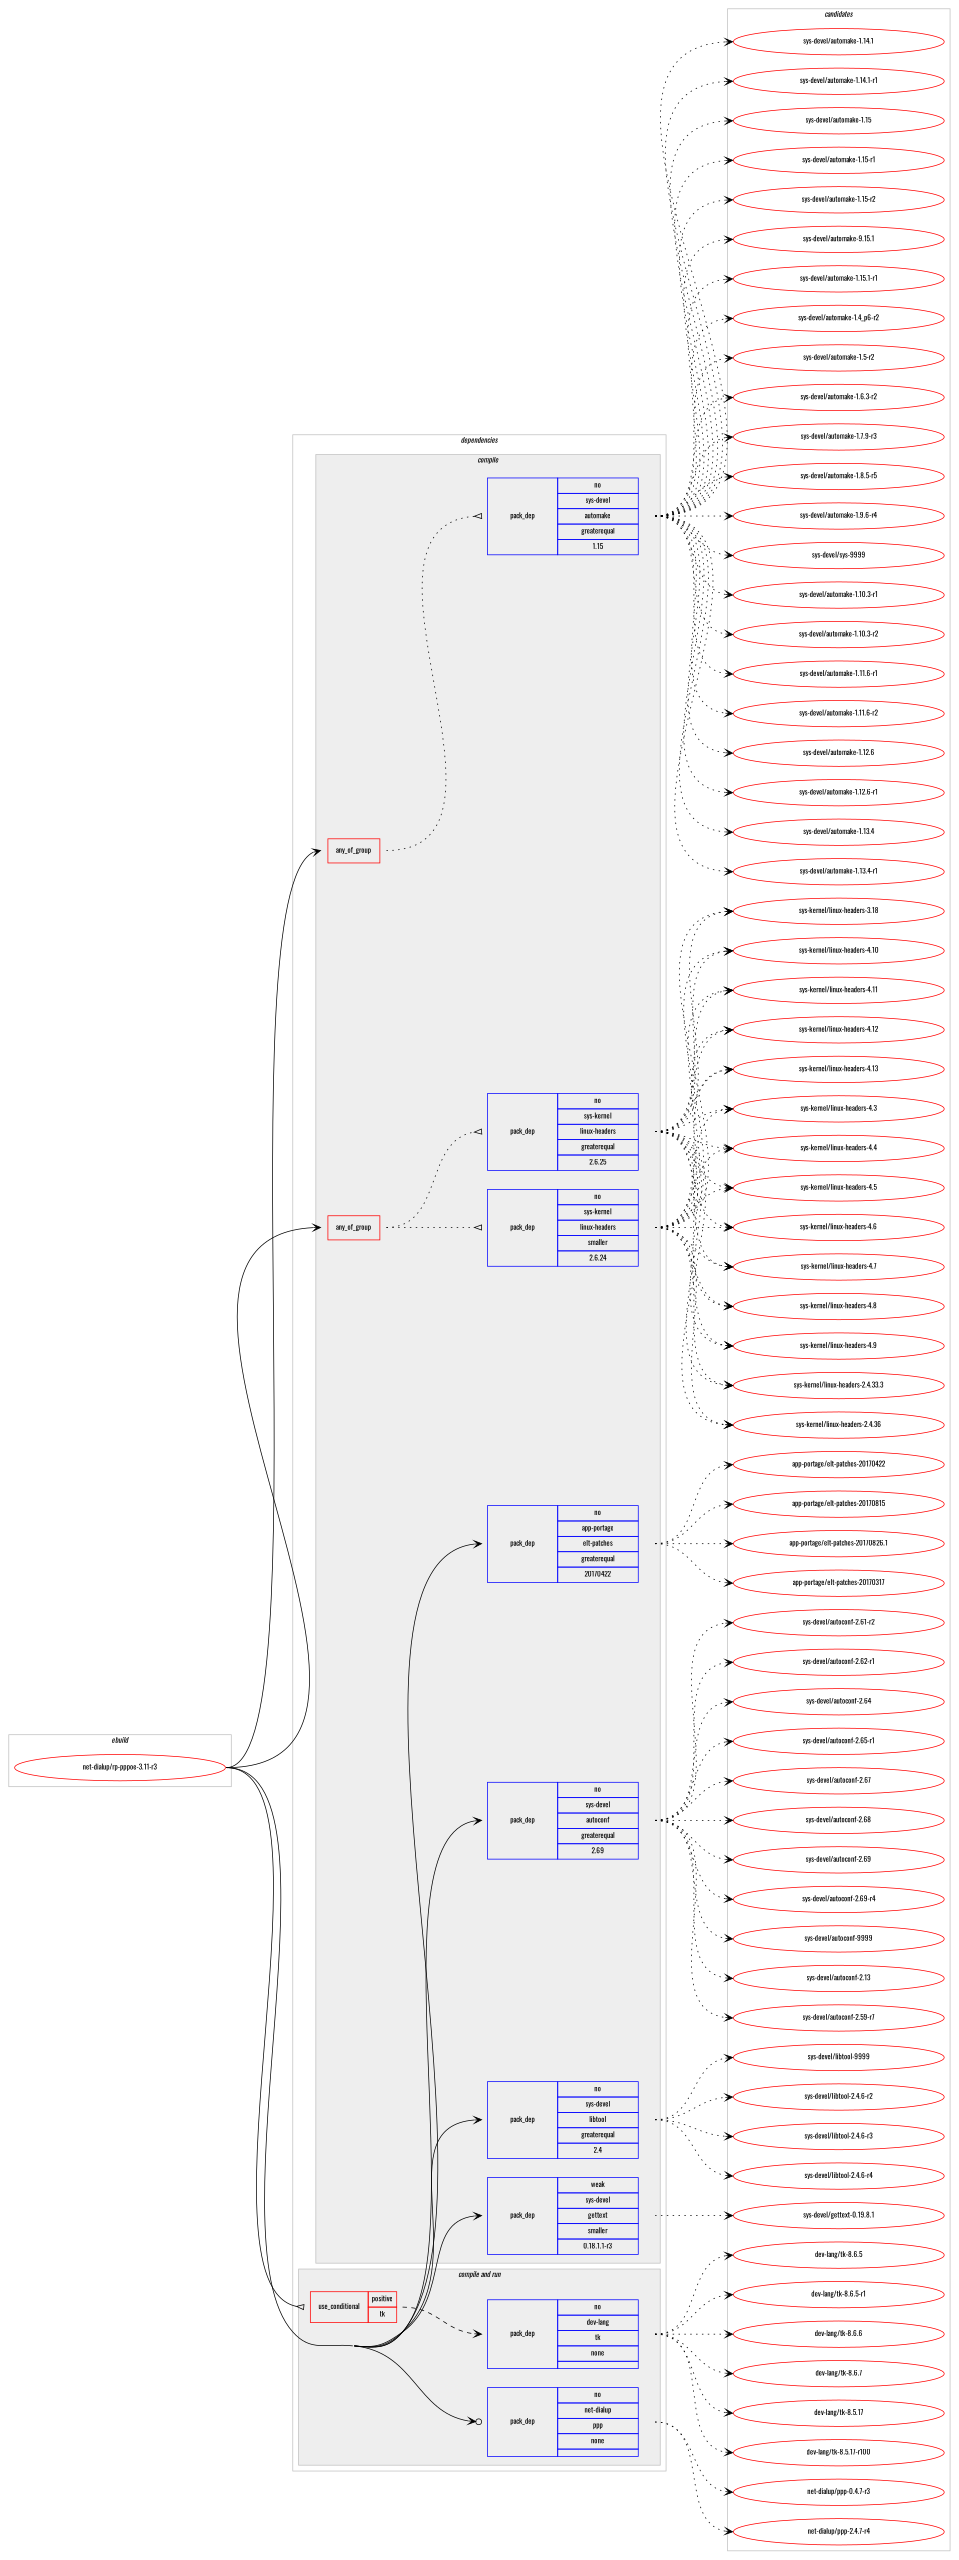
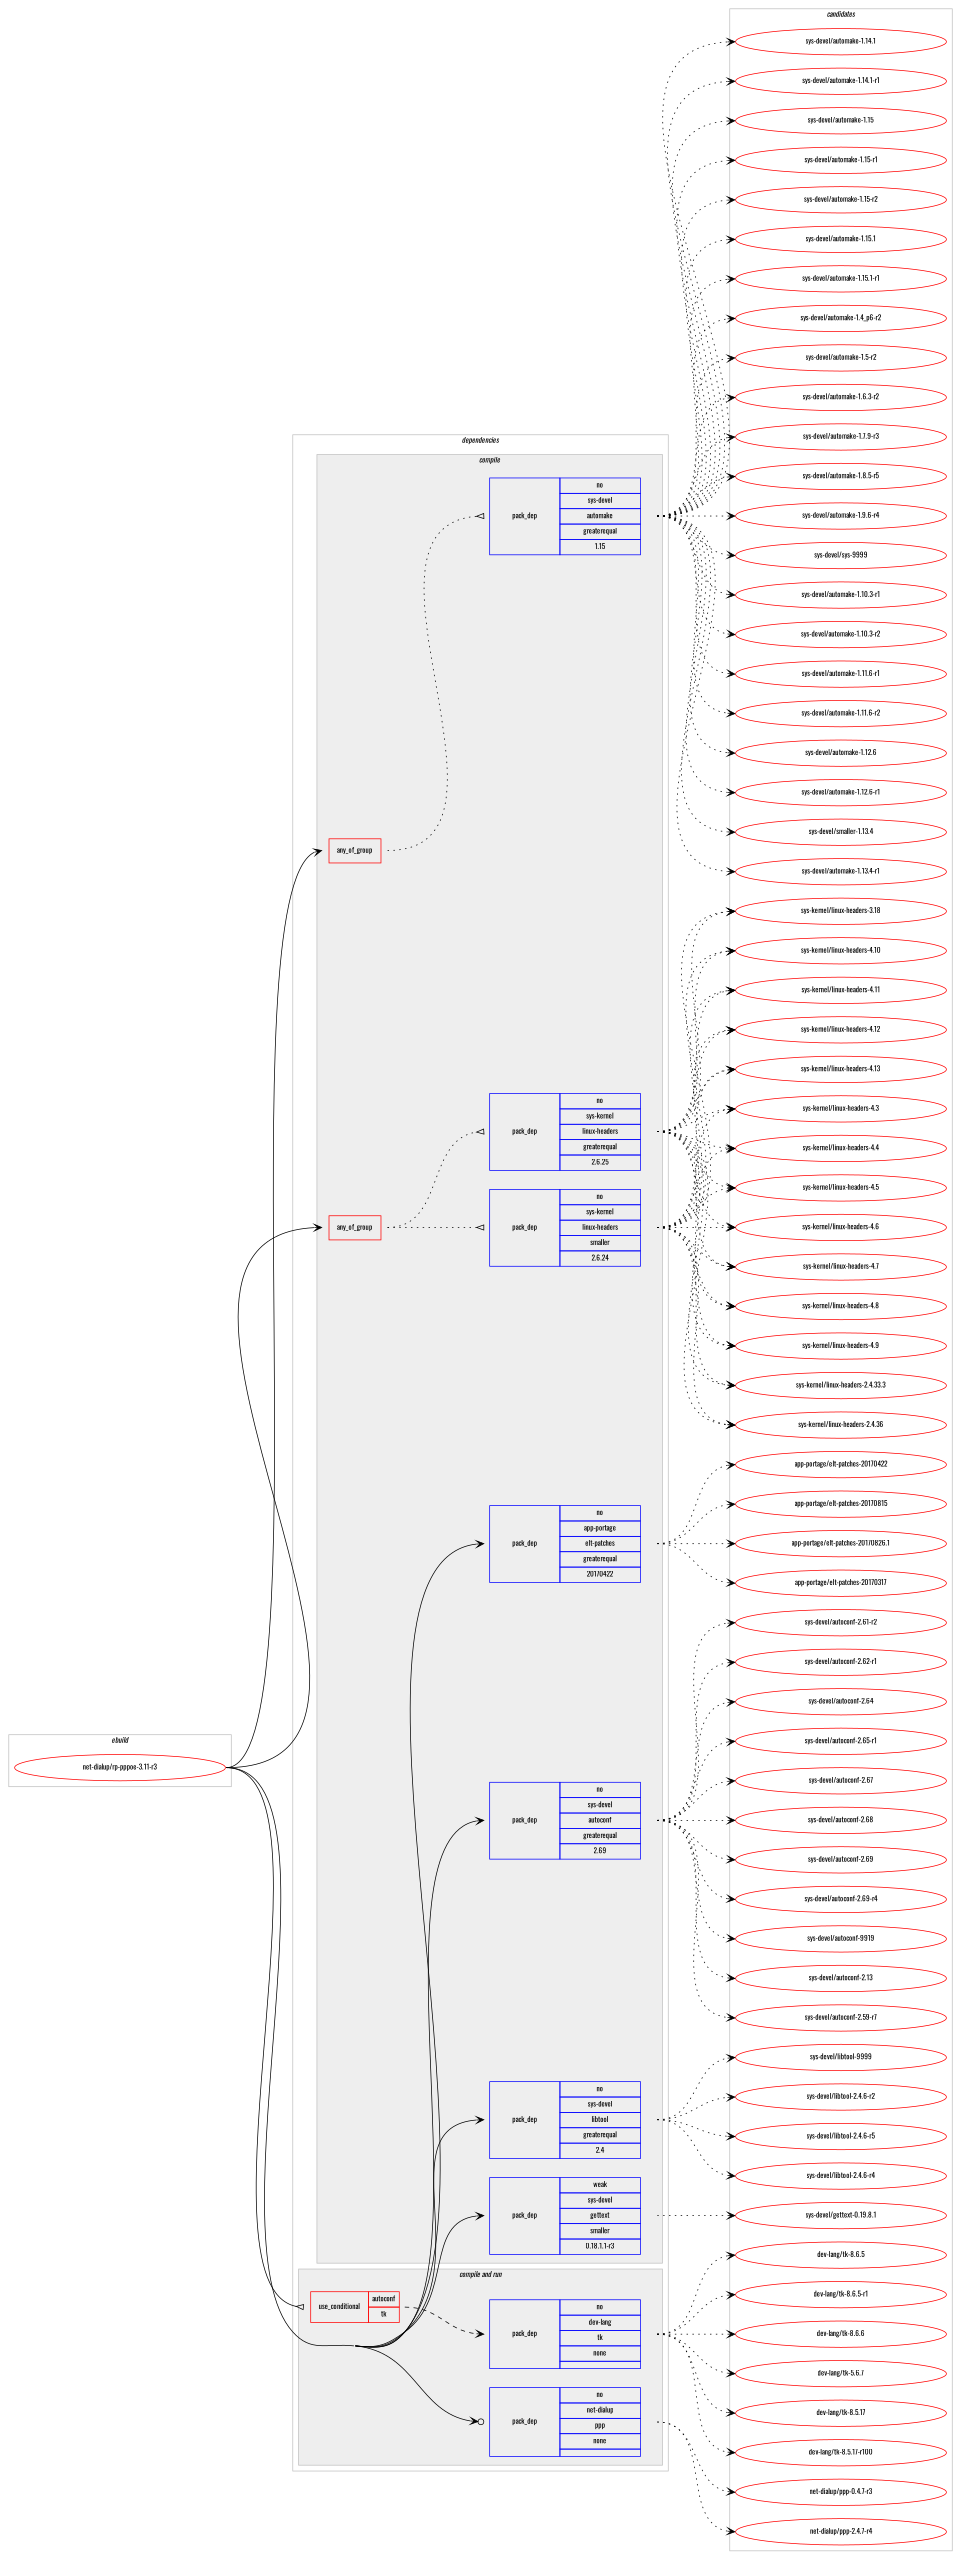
node "sys-devel/automake-9.15.1": label "sys-devel/automake-9.15.1" -> "sys-devel/automake-1.15.1"
node "sys-devel/automake-1.13.4": label "sys-devel/automake-1.13.4" -> "sys-devel/smaller-1.13.4"
node "sys-devel/autoconf-9999": label "sys-devel/autoconf-9999" -> "sys-devel/autoconf-9919"
node "sys-devel/libtool-2.4.6-r3": label "sys-devel/libtool-2.4.6-r3" -> "sys-devel/libtool-2.4.6-r5"
node "use_conditional": text "positive" -> "autoconf"
node "dev-lang/tk-8.6.7": label "dev-lang/tk-8.6.7" -> "dev-lang/tk-5.6.7"
